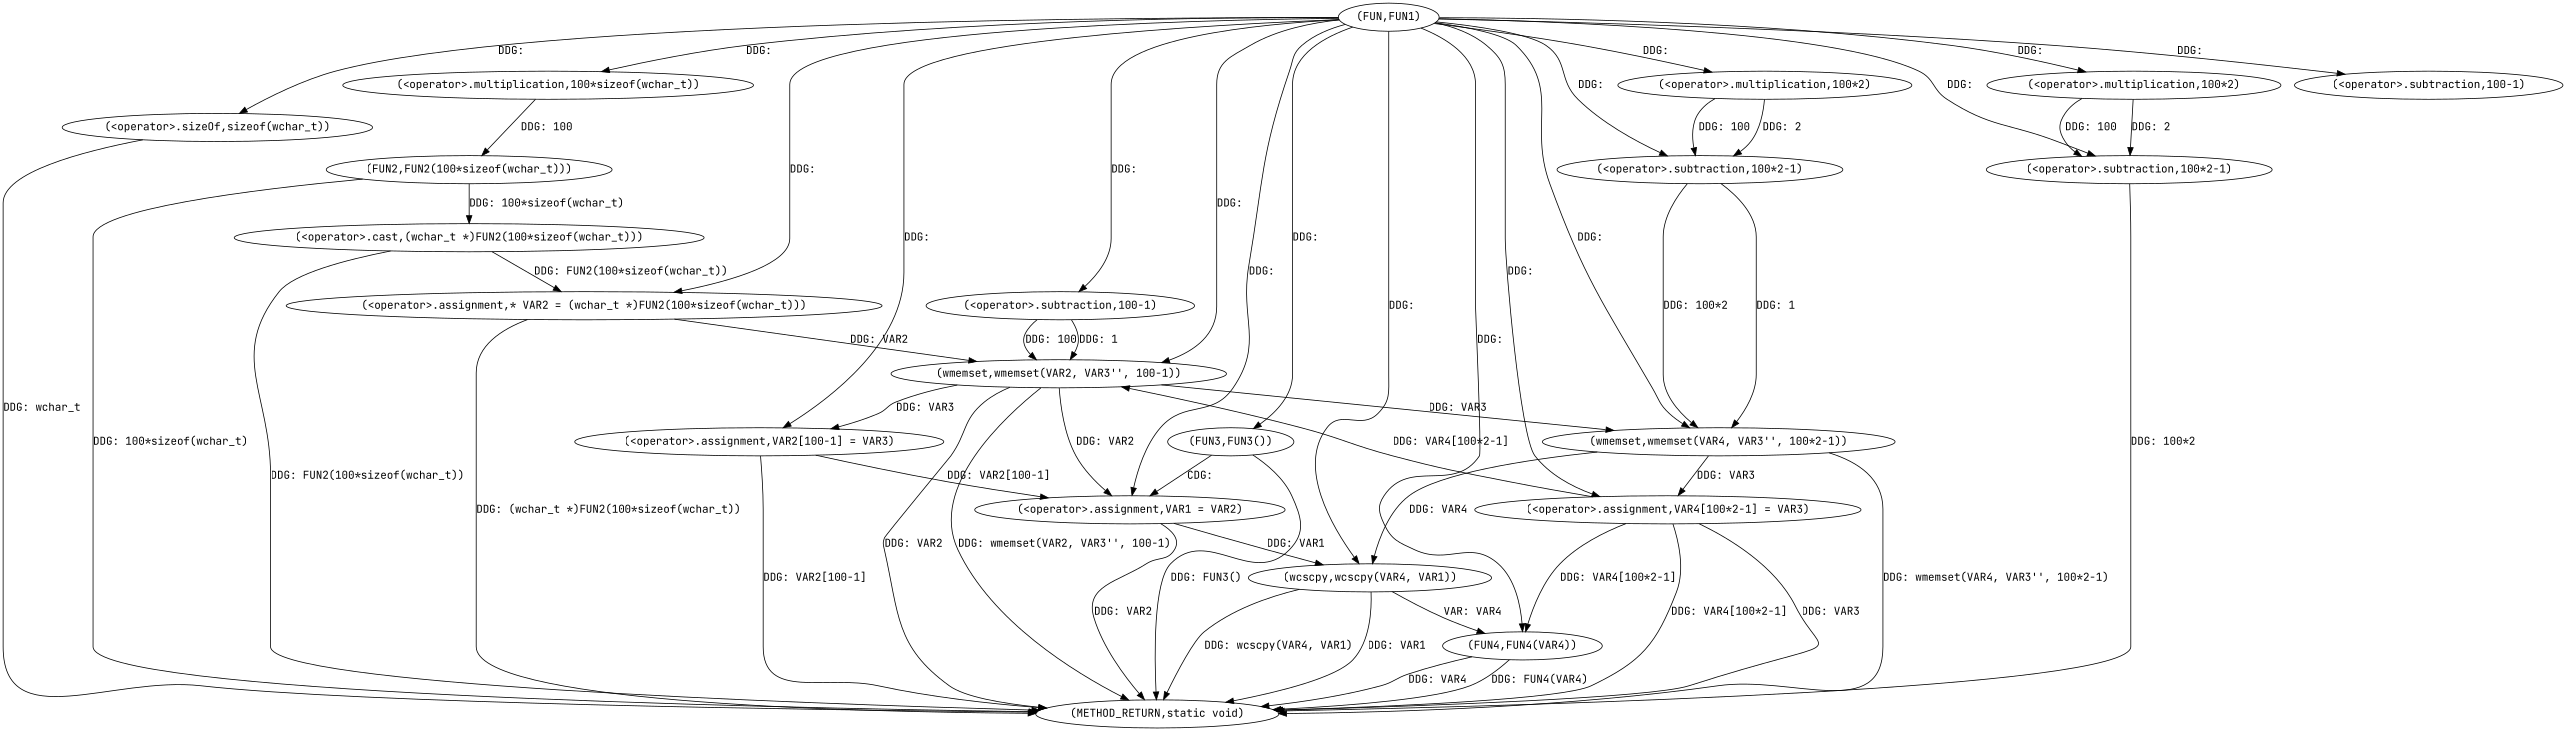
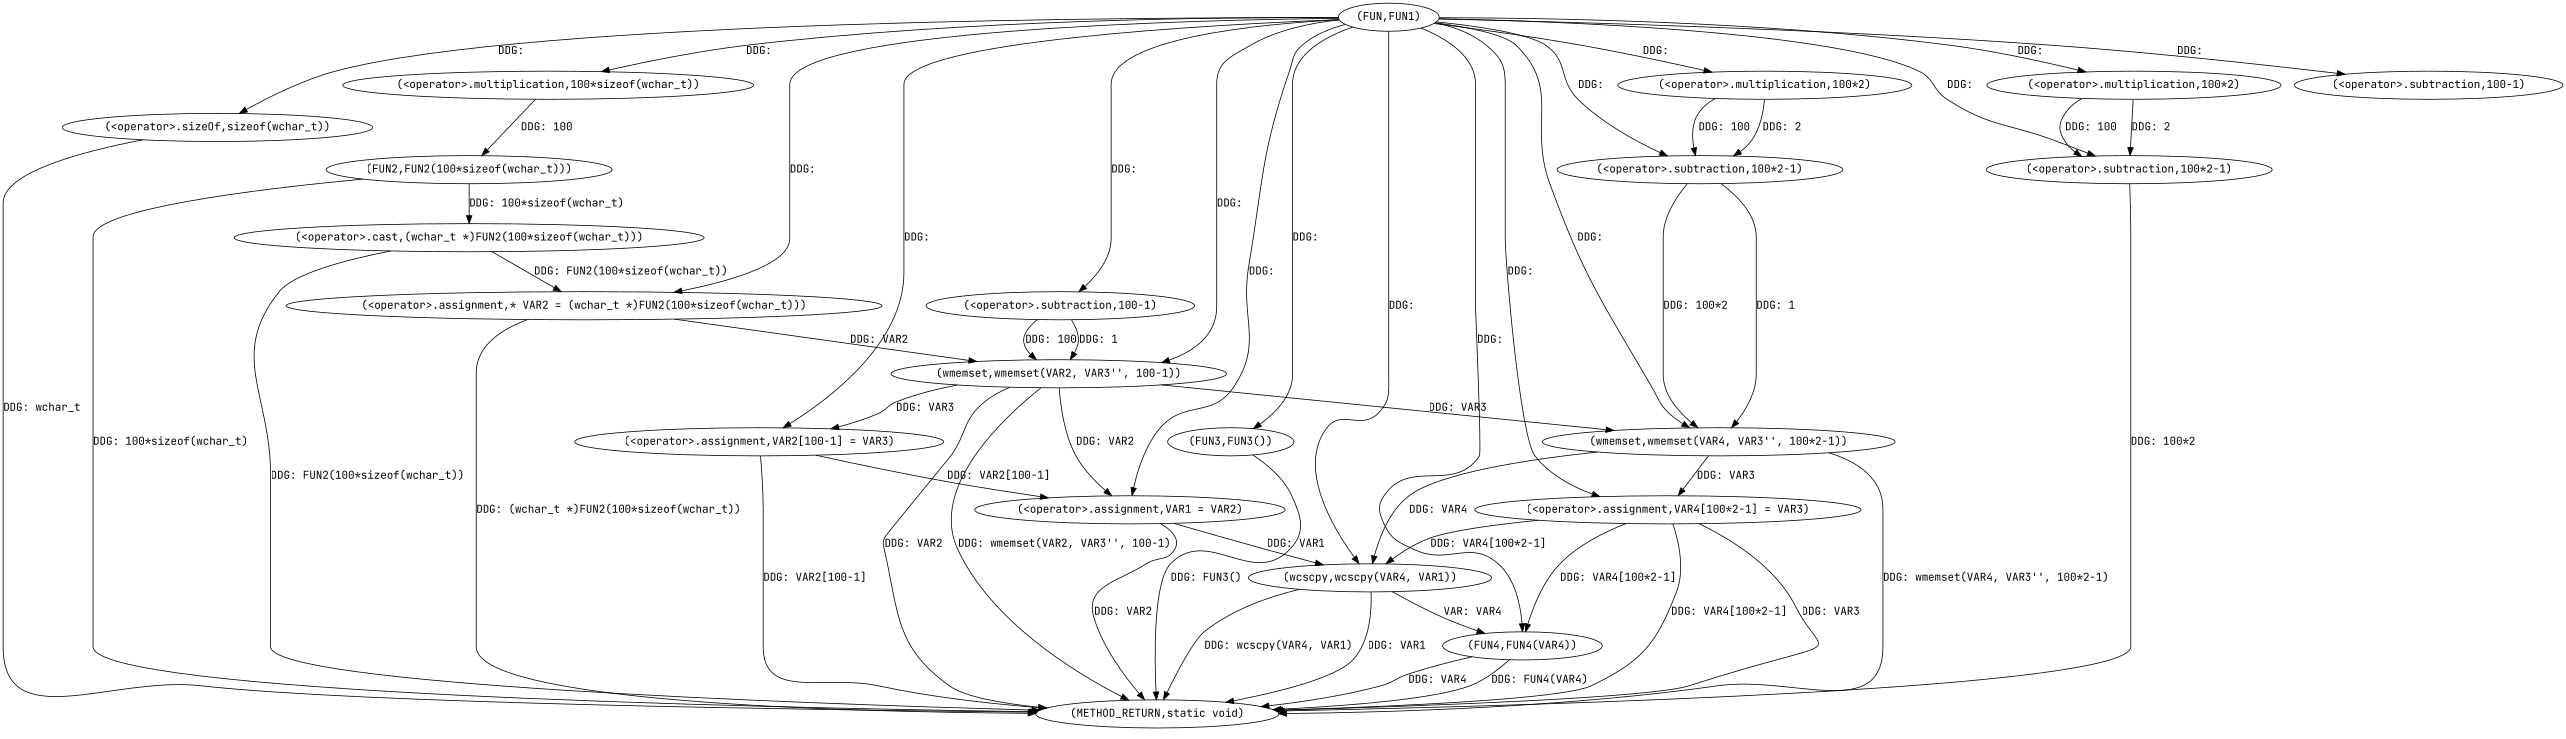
edge "(<operator>.assignment,VAR4[100*2-1] = VAR3)" -> "(wmemset,wmemset(VAR2, VAR3'', 100-1))": now "(<operator>.assignment,VAR4[100*2-1] = VAR3)" -> "(wcscpy,wcscpy(VAR4, VAR1))"
edge "(FUN3,FUN3())" -> "(<operator>.assignment,VAR1 = VAR2)": removed, label "CDG:"
